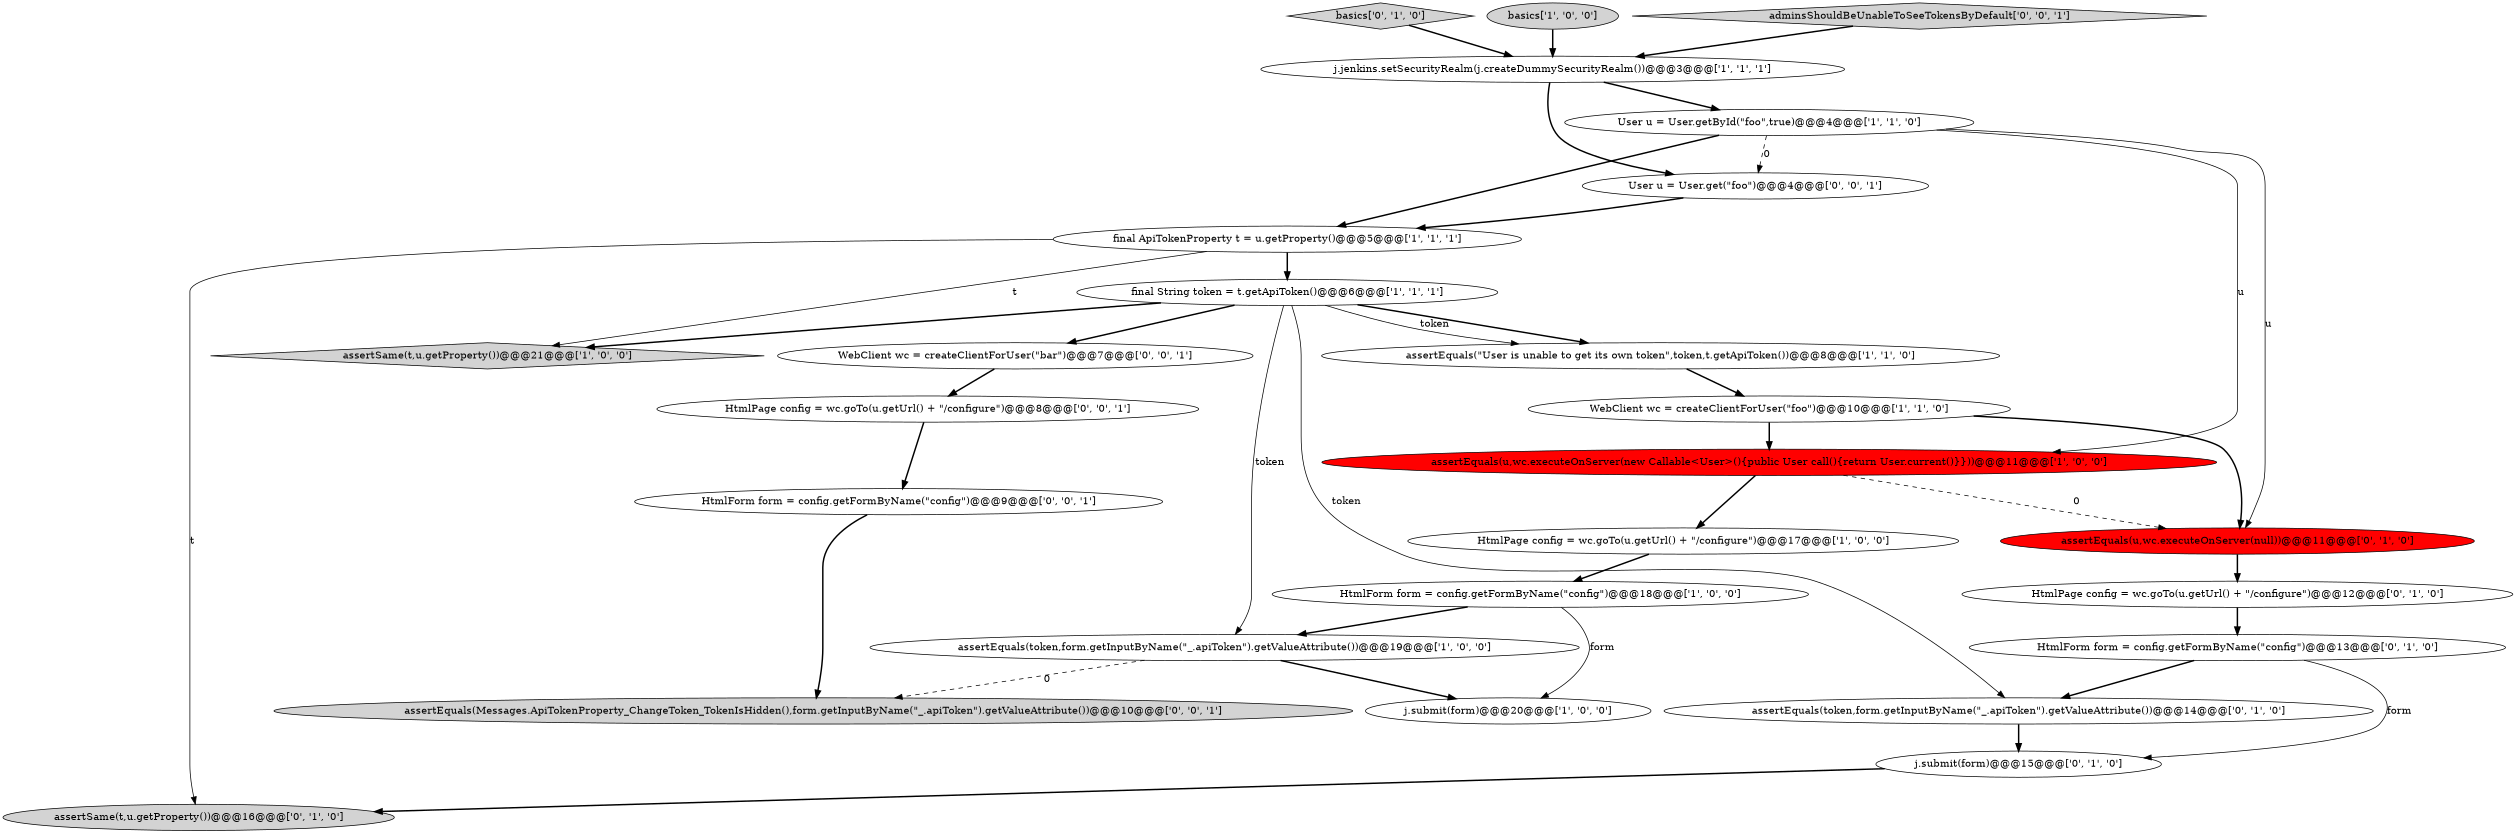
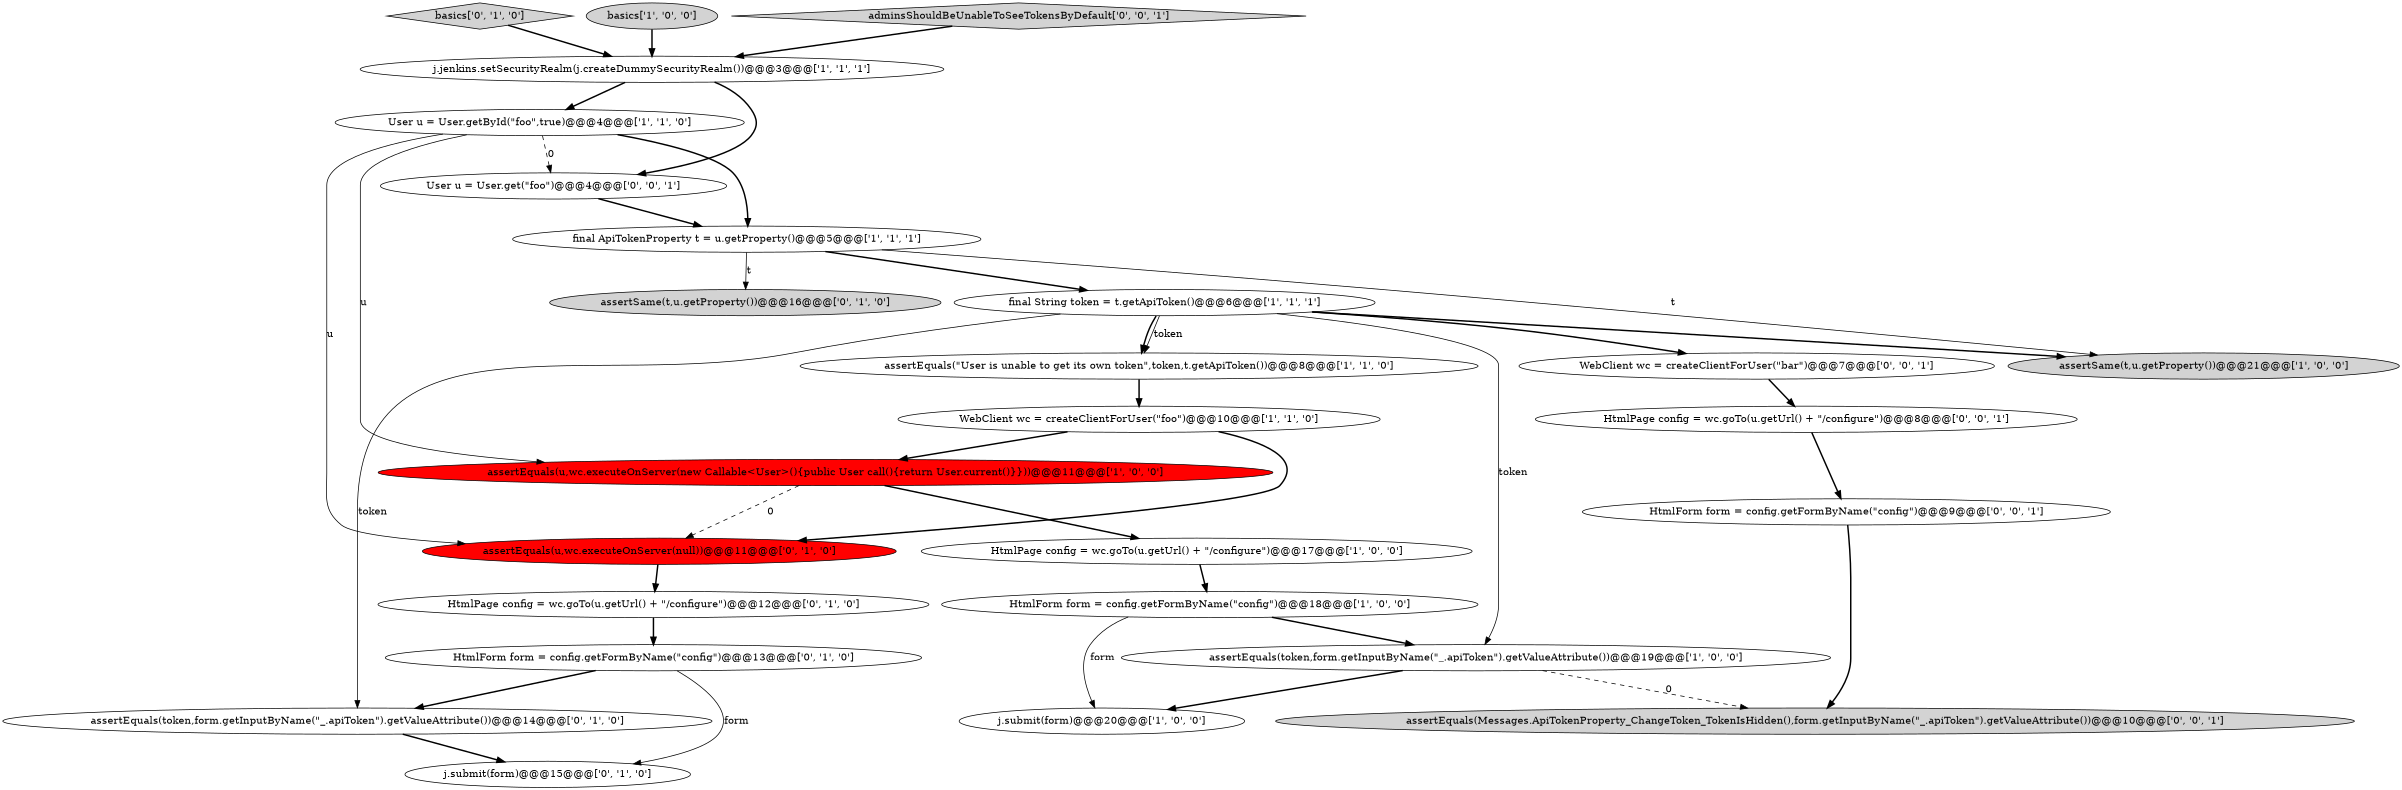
node "assertSame(t,u.getProperty())@@@21@@@['1', '0', '0']": shape diamond -> ellipse
edge "j.submit(form)@@@15@@@['0', '1', '0']" -> "assertSame(t,u.getProperty())@@@16@@@['0', '1', '0']": removed
